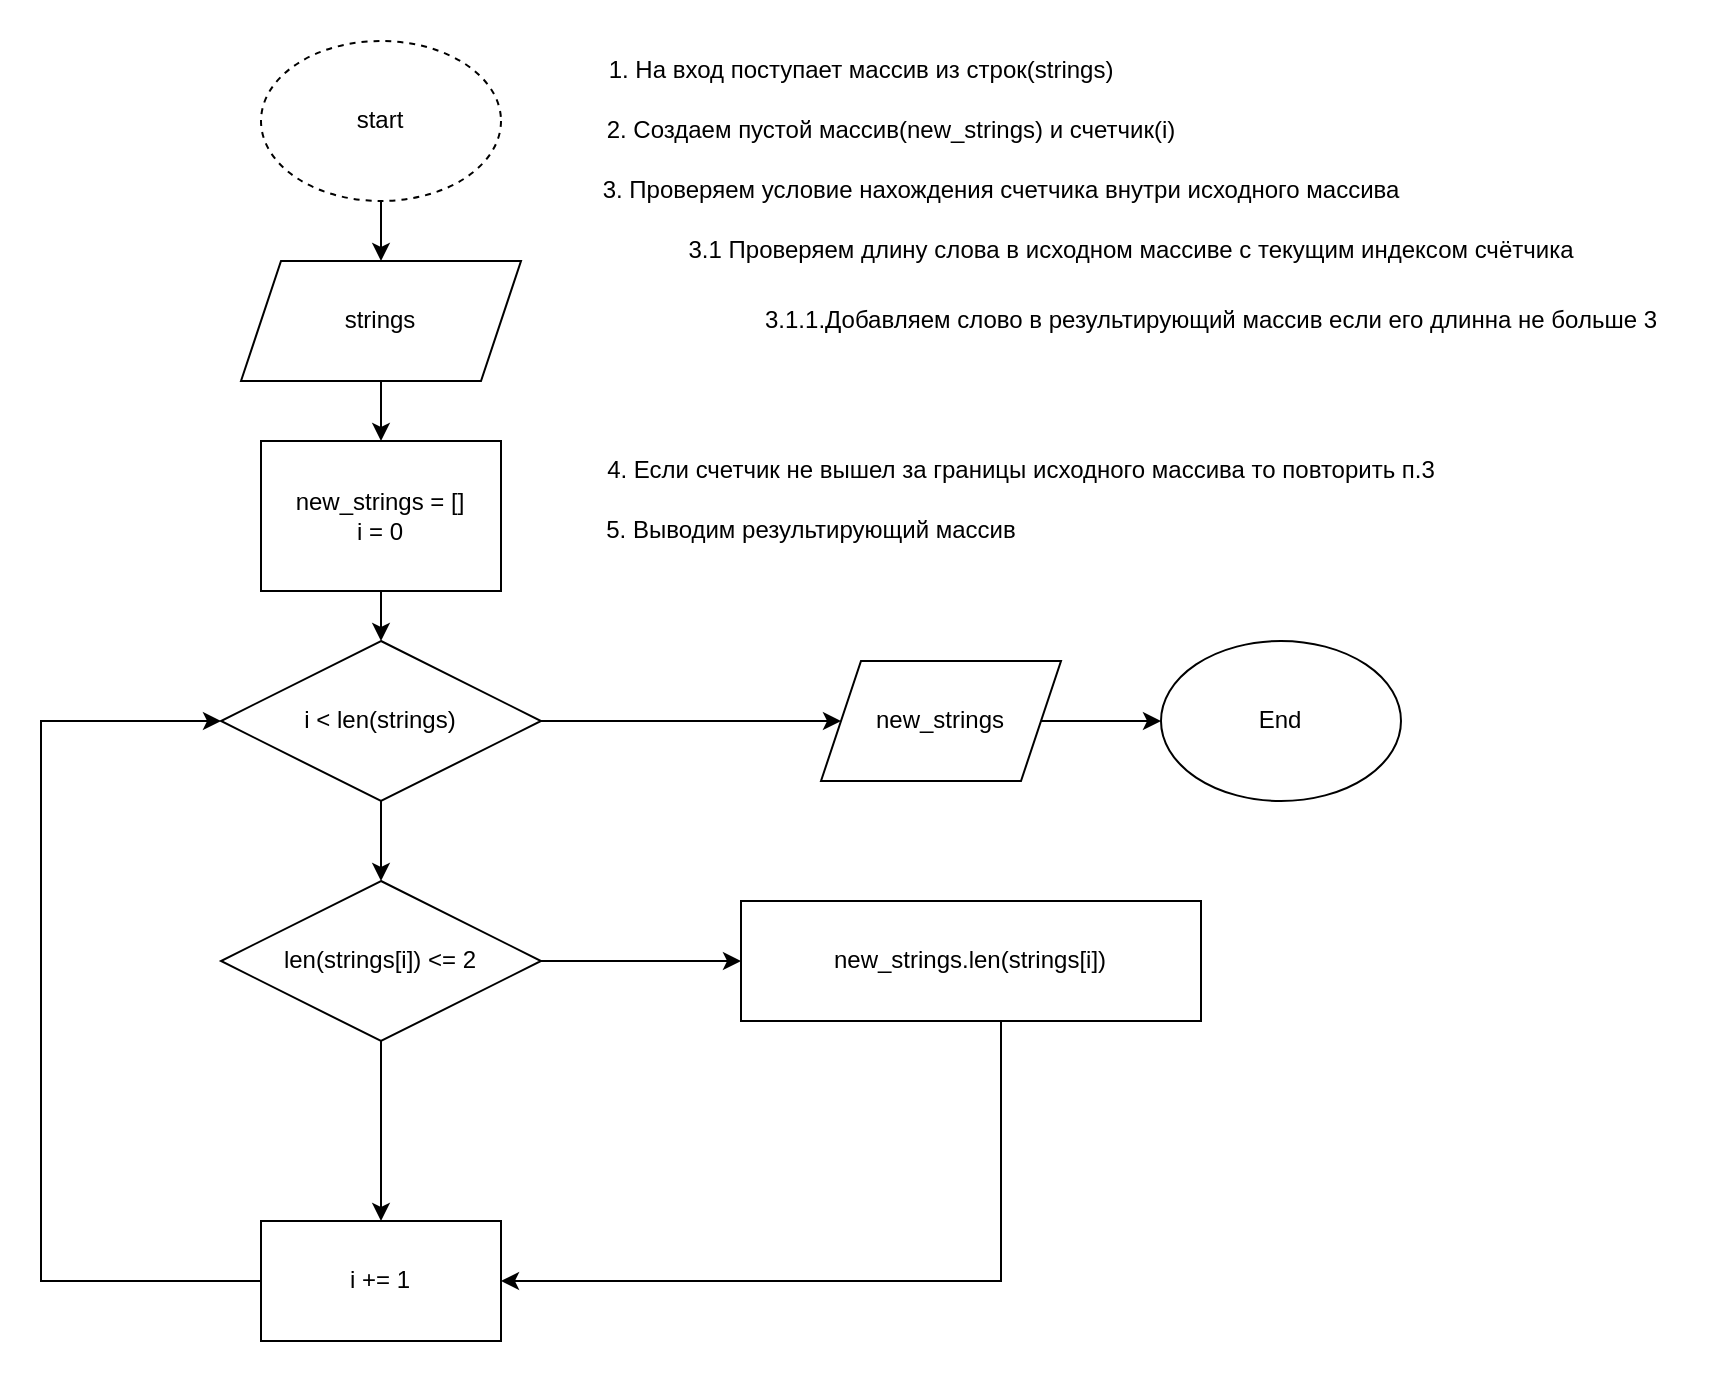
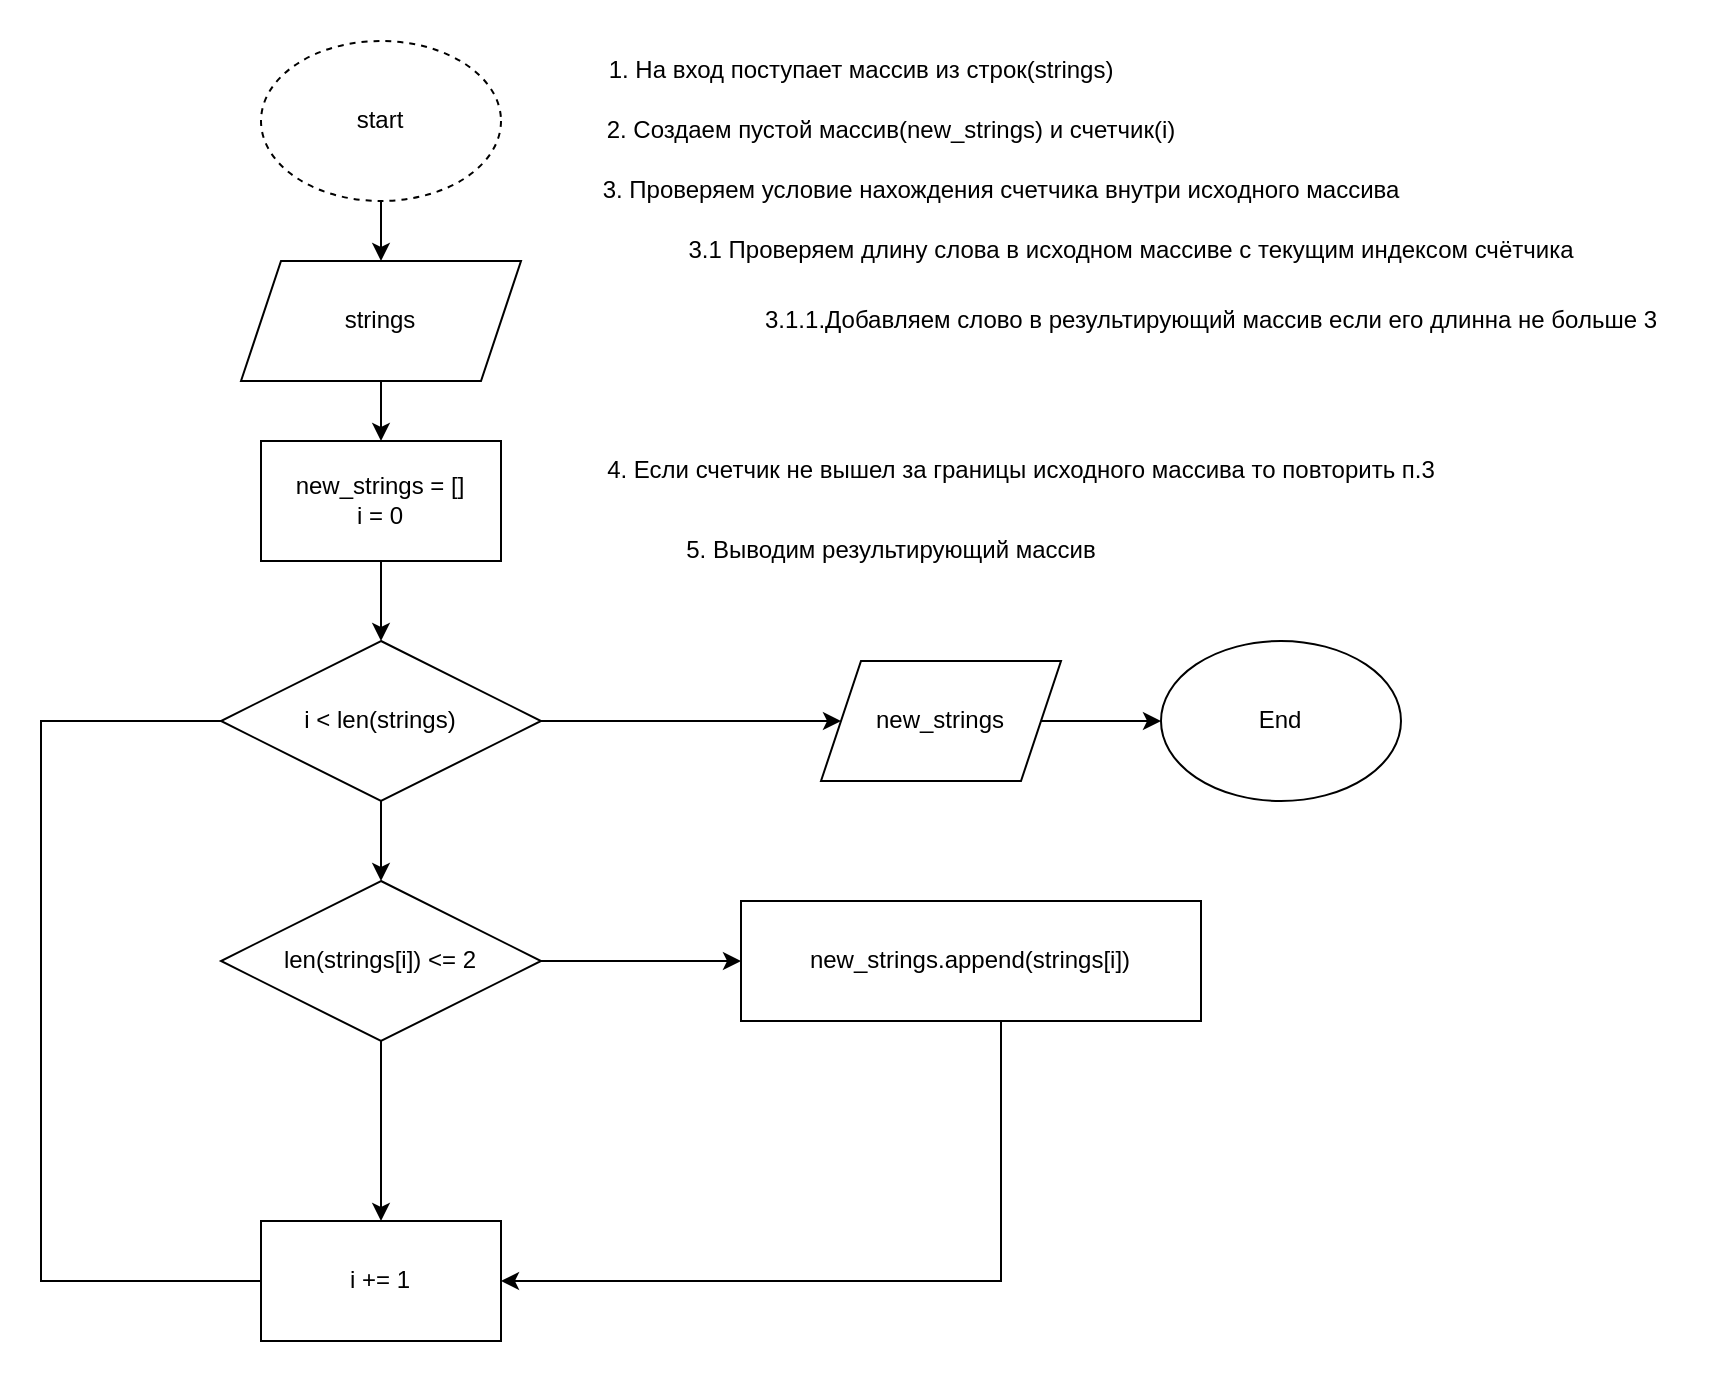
node "new_strings = [] i = 0": size 240x150 -> 240x120
node "5. Выводим результирующий массив": moved (811, 531) -> (891, 551)
edge "i += 1" -> "i < len(strings)": arrowhead classic -> none
node "new_strings.len(strings[i])": label "new_strings.len(strings[i])" -> "new_strings.append(strings[i])"
